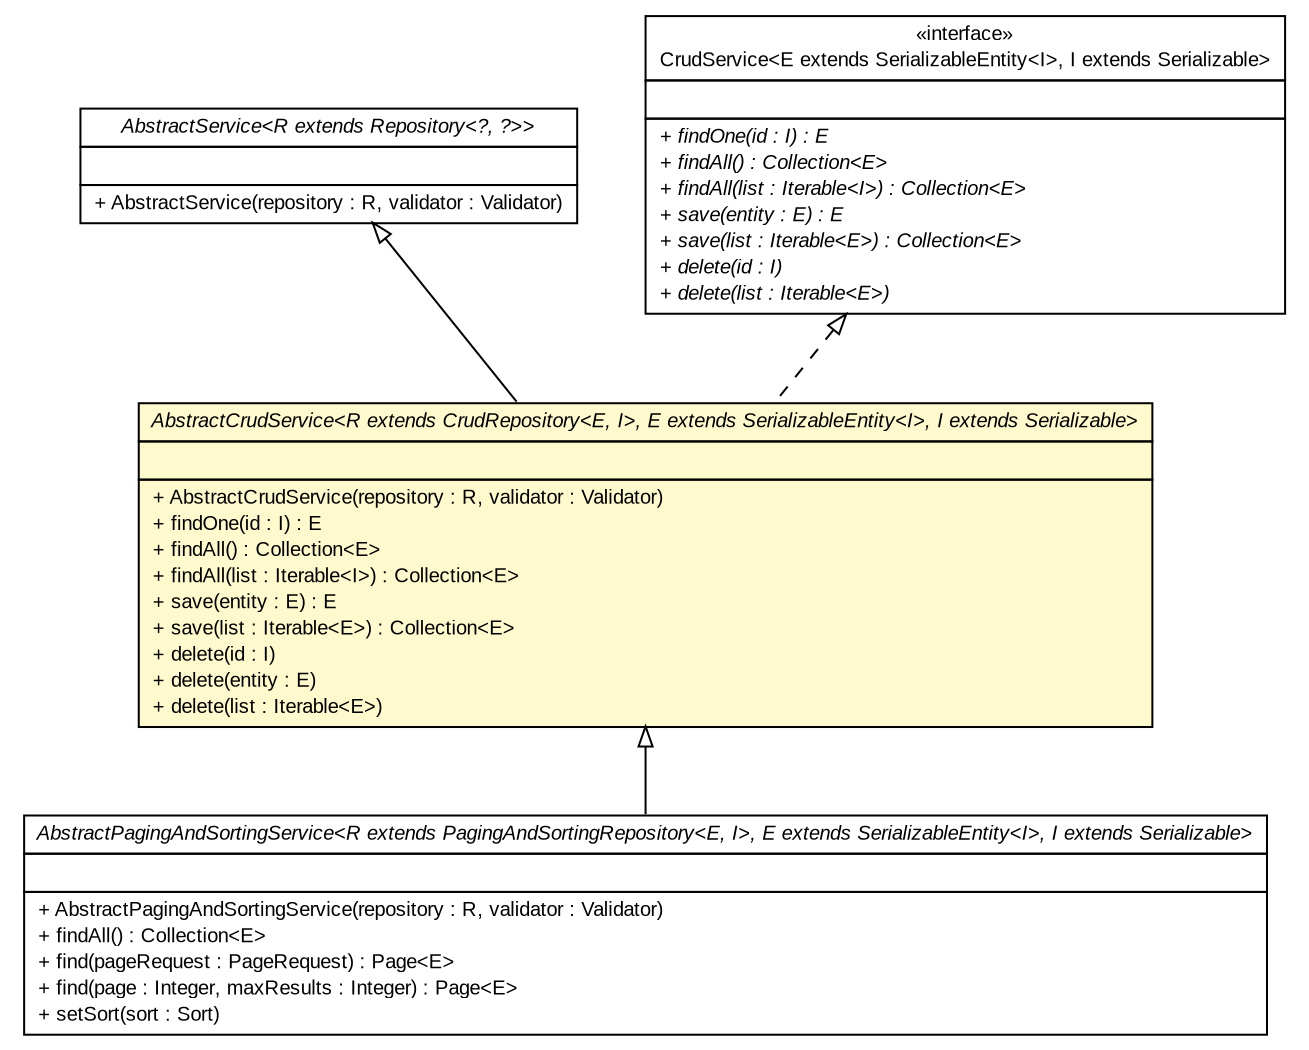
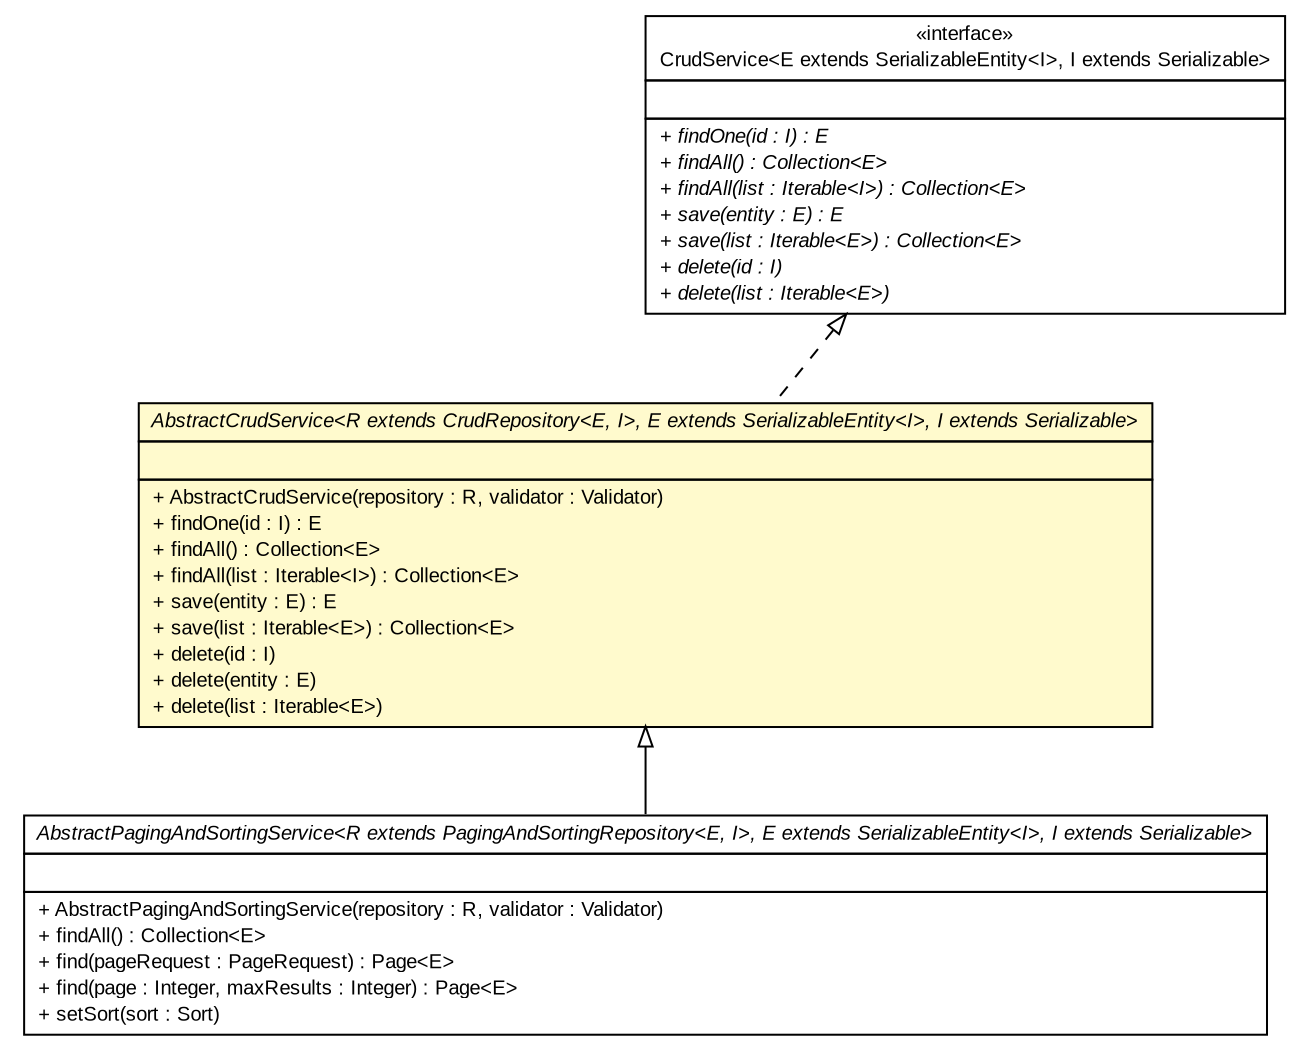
node "AbstractService<R extends Repository<?, ?>>": removed
